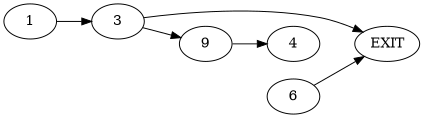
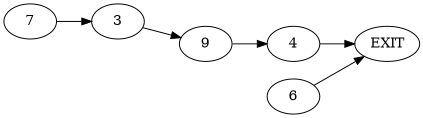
edge "3" -> "EXIT": now "4" -> "EXIT"
node "1": label "1" -> "7"
